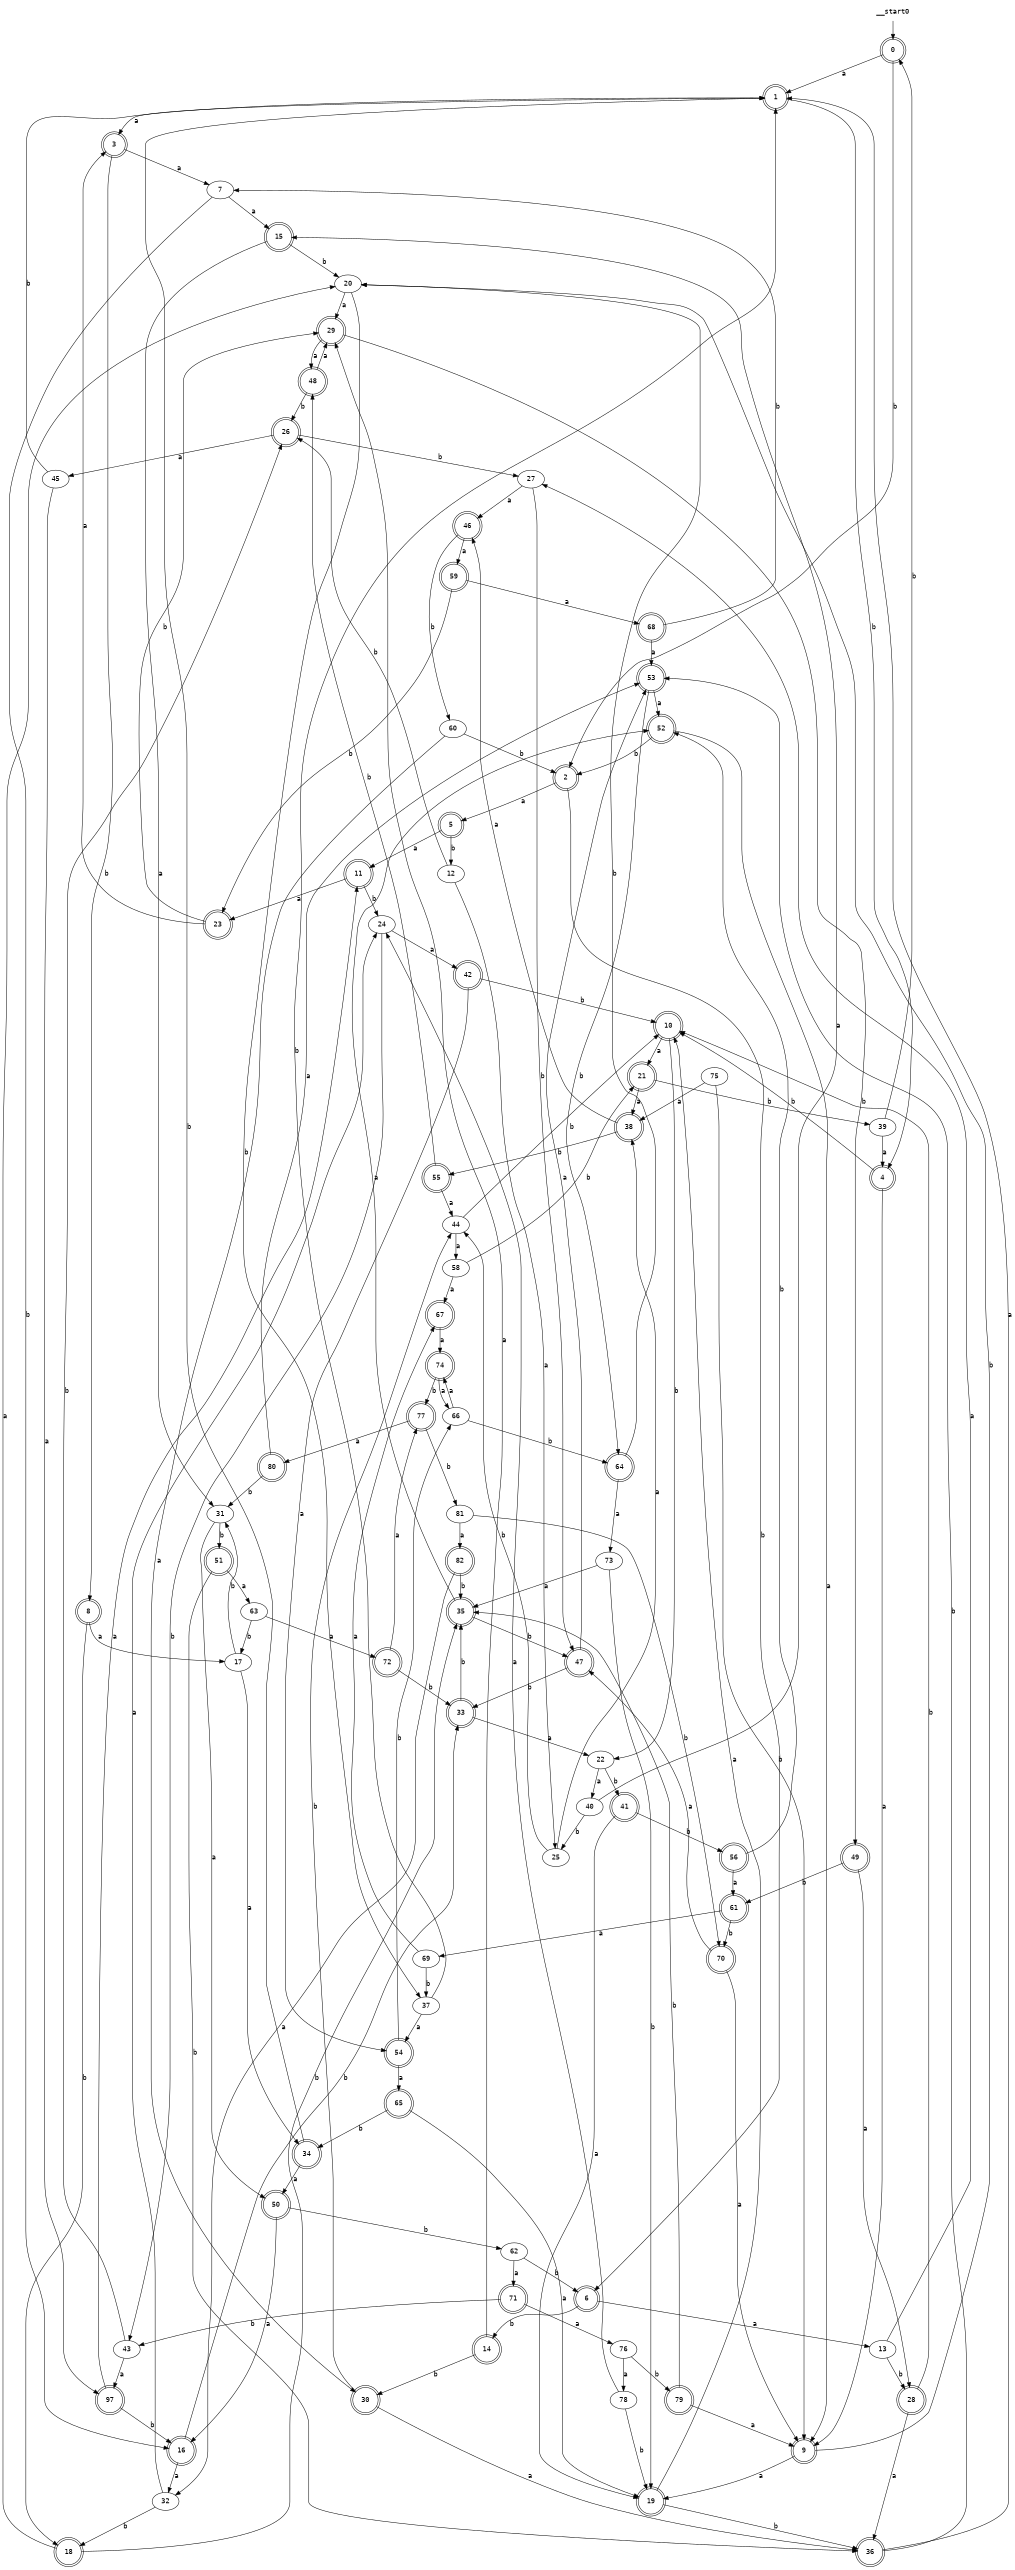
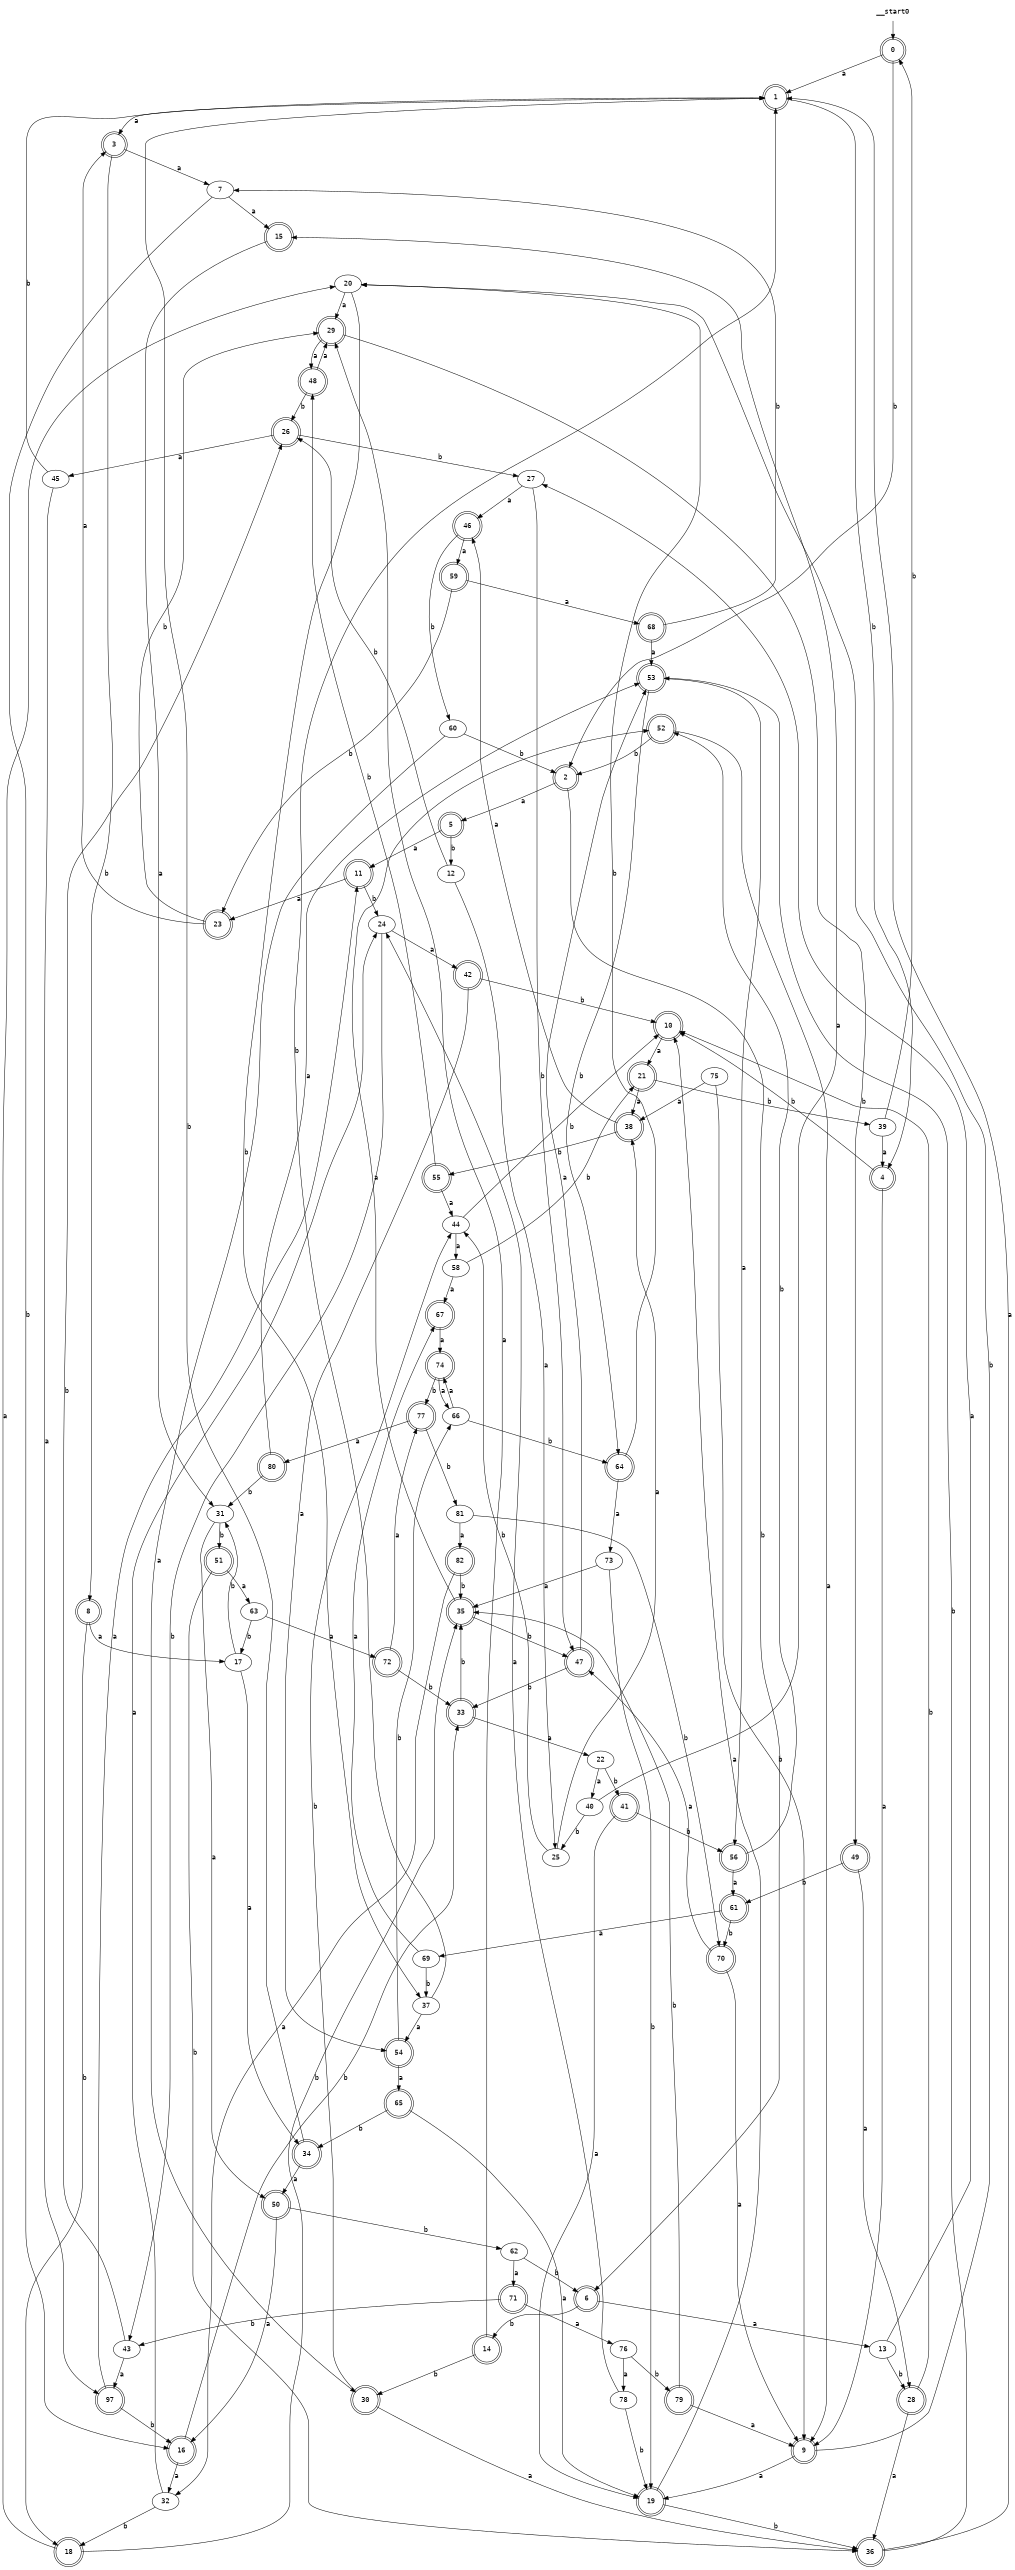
edge "15" -> "20": removed, label "b"
edge "53" -> "52": now "53" -> "56"
edge "10" -> "22": removed, label "b"
